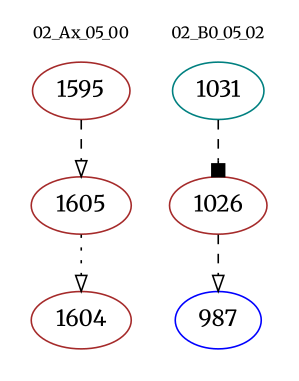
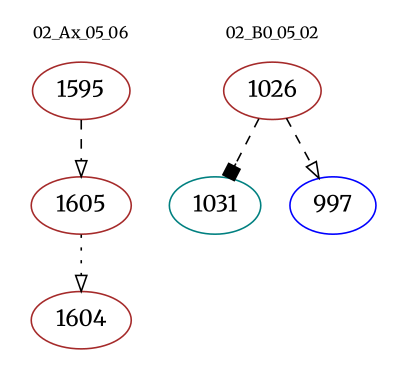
cluster "02_Ax_05_00": label "02_Ax_05_00" -> "02_Ax_05_06"
edge "1031" -> "1026": reversed
node "987": label "987" -> "997"
